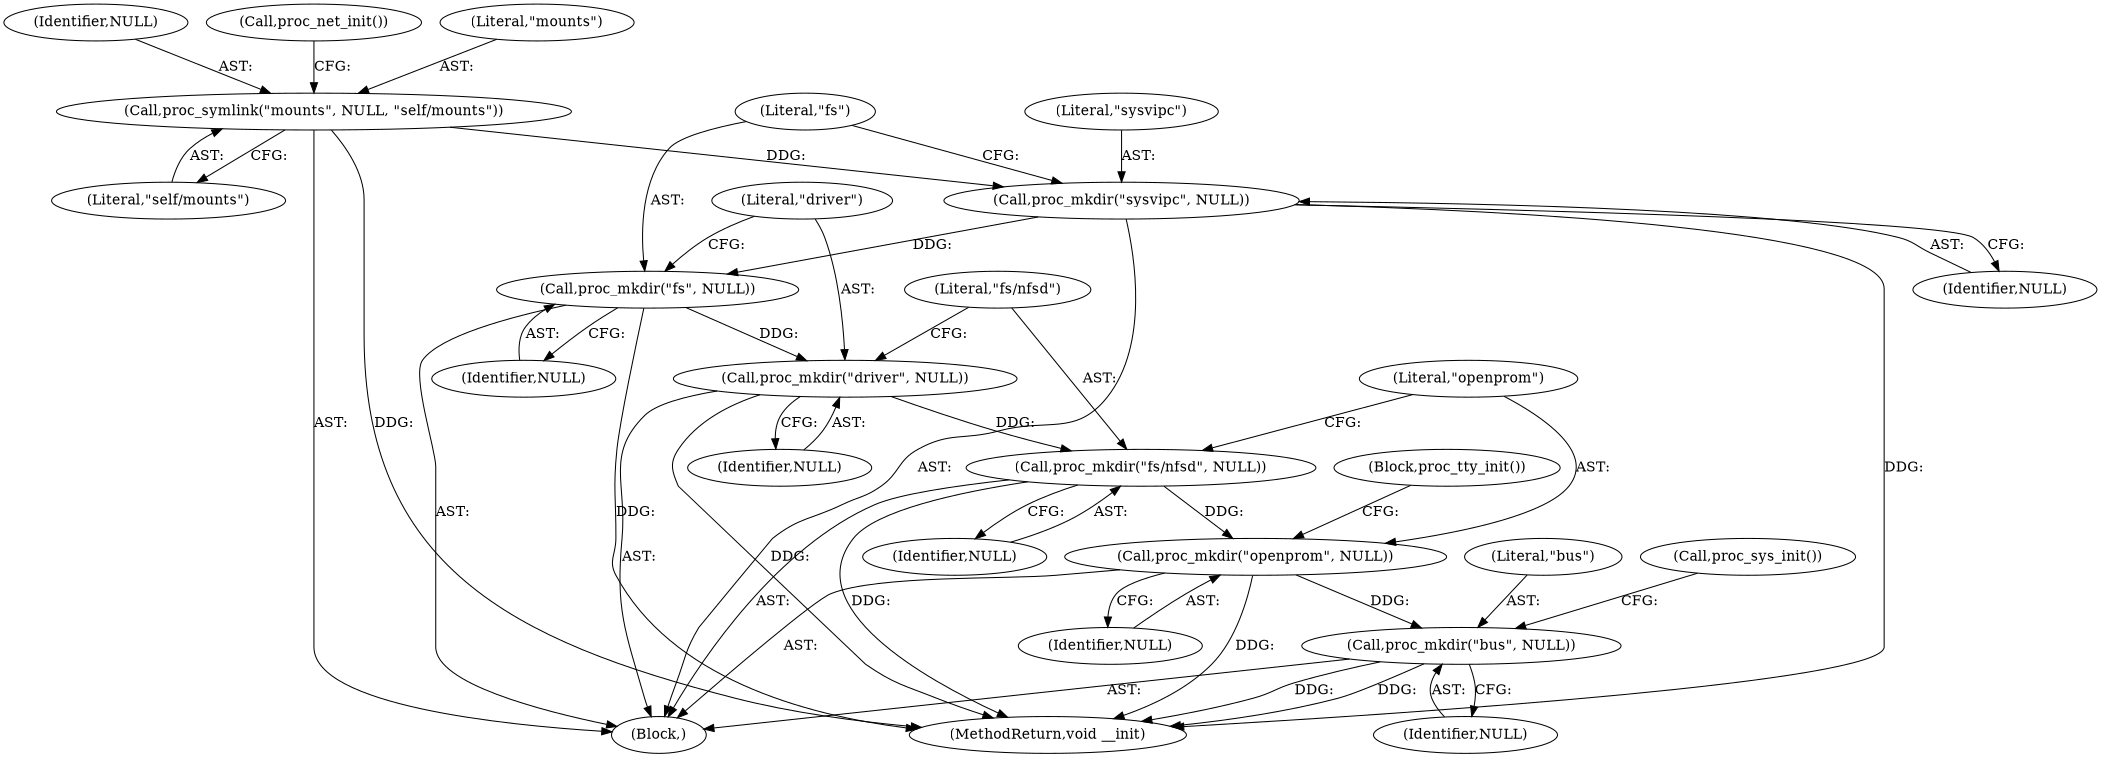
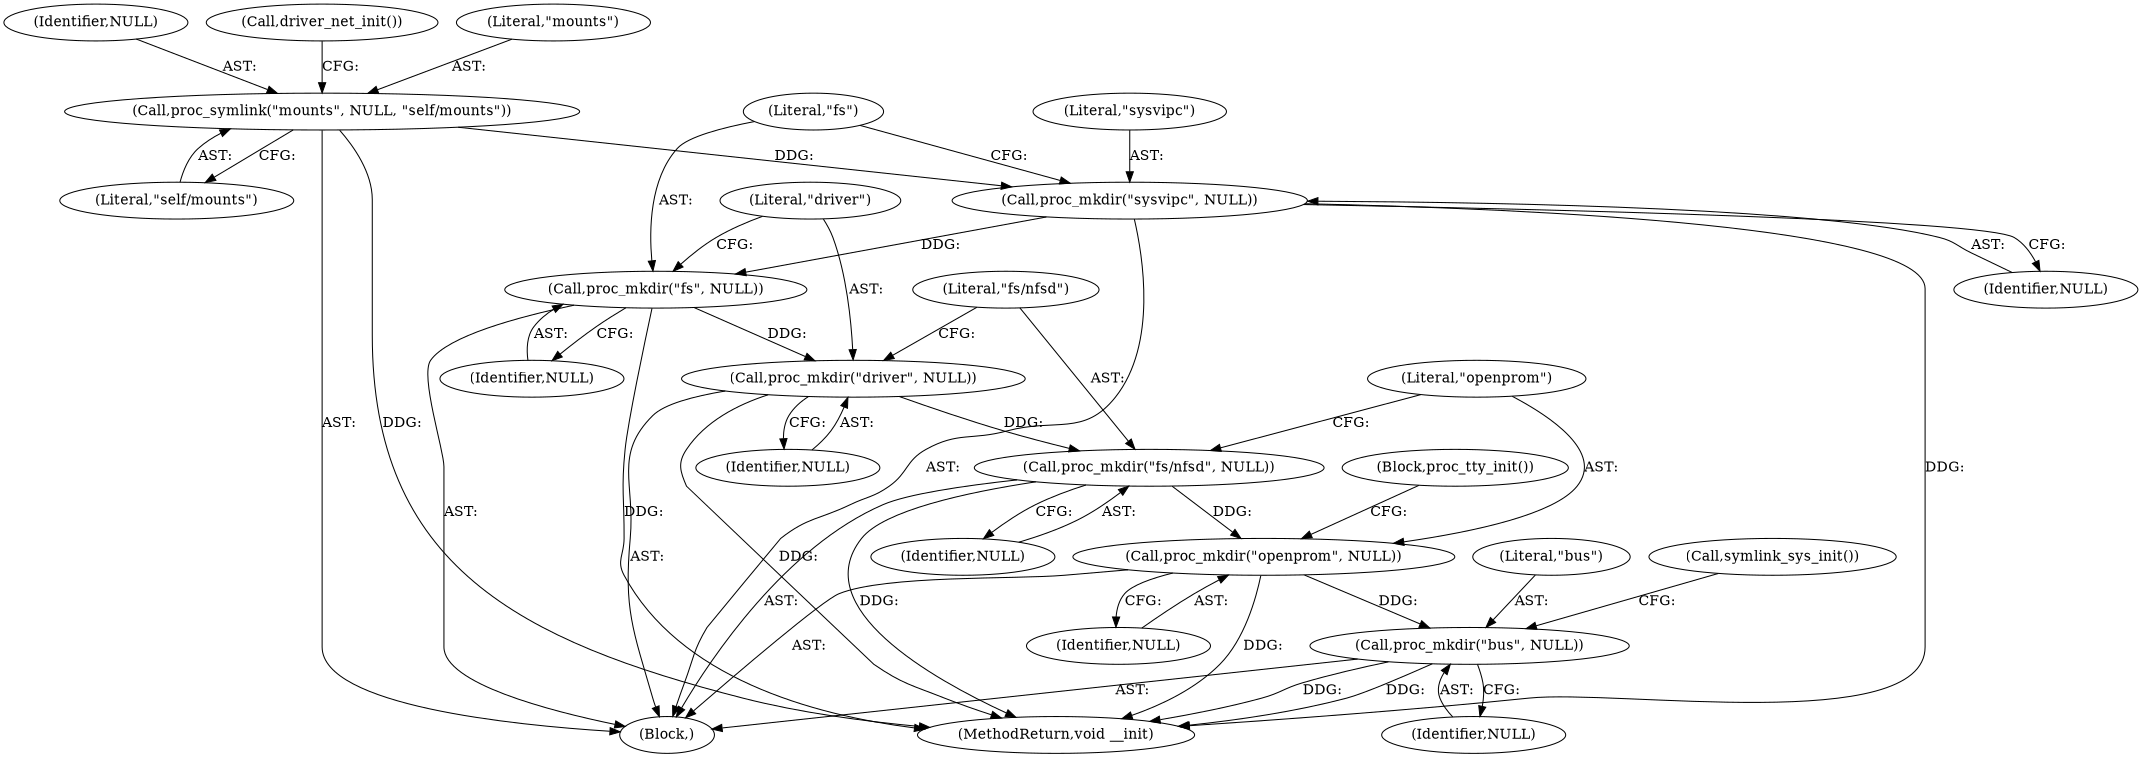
node "(Call,proc_net_init())": label "(Call,proc_net_init())" -> "(Call,driver_net_init())"
node "(Call,proc_sys_init())": label "(Call,proc_sys_init())" -> "(Call,symlink_sys_init())"
